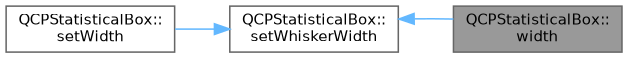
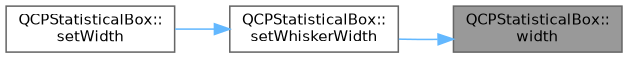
edge "QCPStatisticalBox:: width" -> "QCPStatisticalBox:: setWhiskerWidth": reversed
